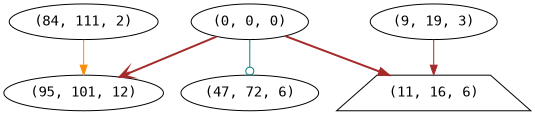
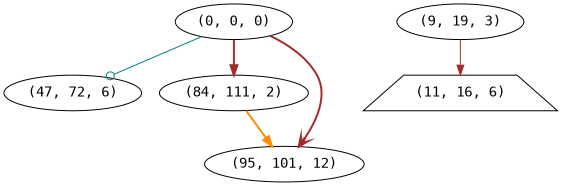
edge "(84, 111, 2)" -> "(95, 101, 12)": style solid -> bold
edge "(0, 0, 0)" -> "(11, 16, 6)": now "(0, 0, 0)" -> "(84, 111, 2)"
